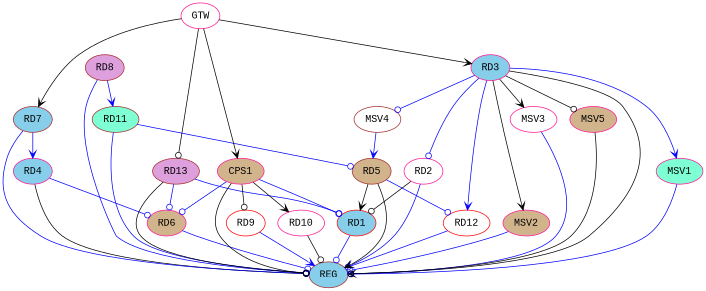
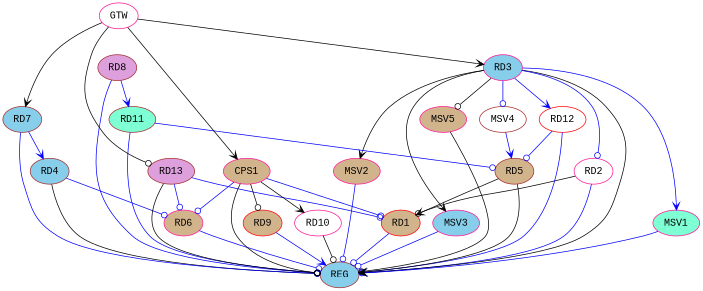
node "MSV3": fillcolor white -> skyblue
node "RD4": color deeppink -> brown
edge "RD5" -> "RD12": reversed
node "RD9": fillcolor white -> tan
node "RD1": fillcolor skyblue -> tan
